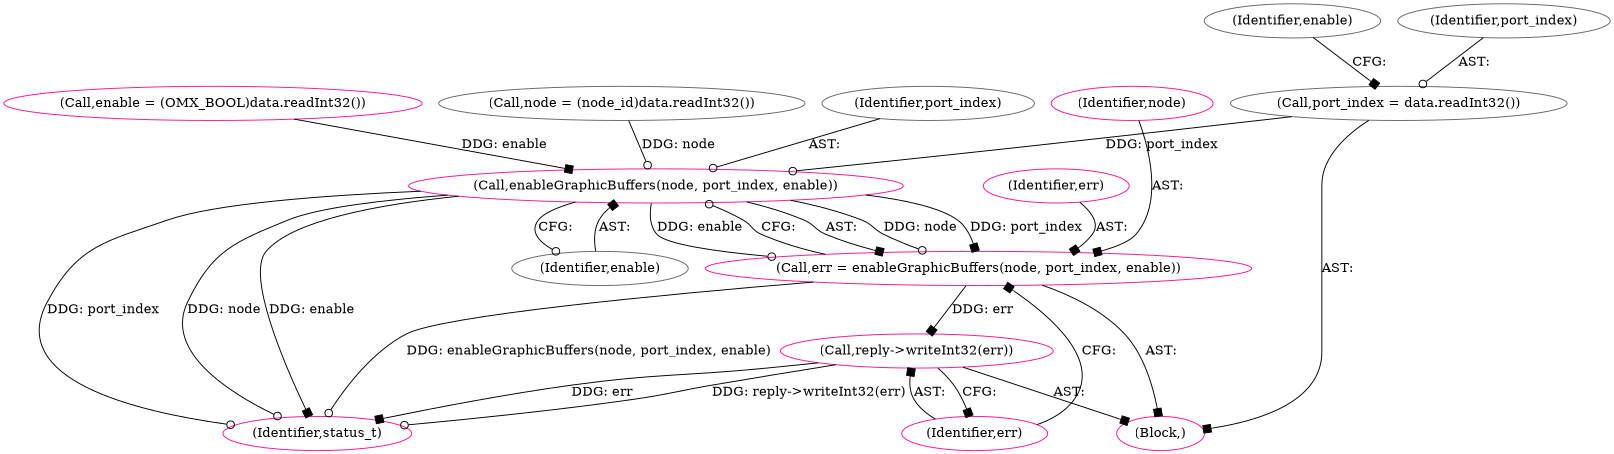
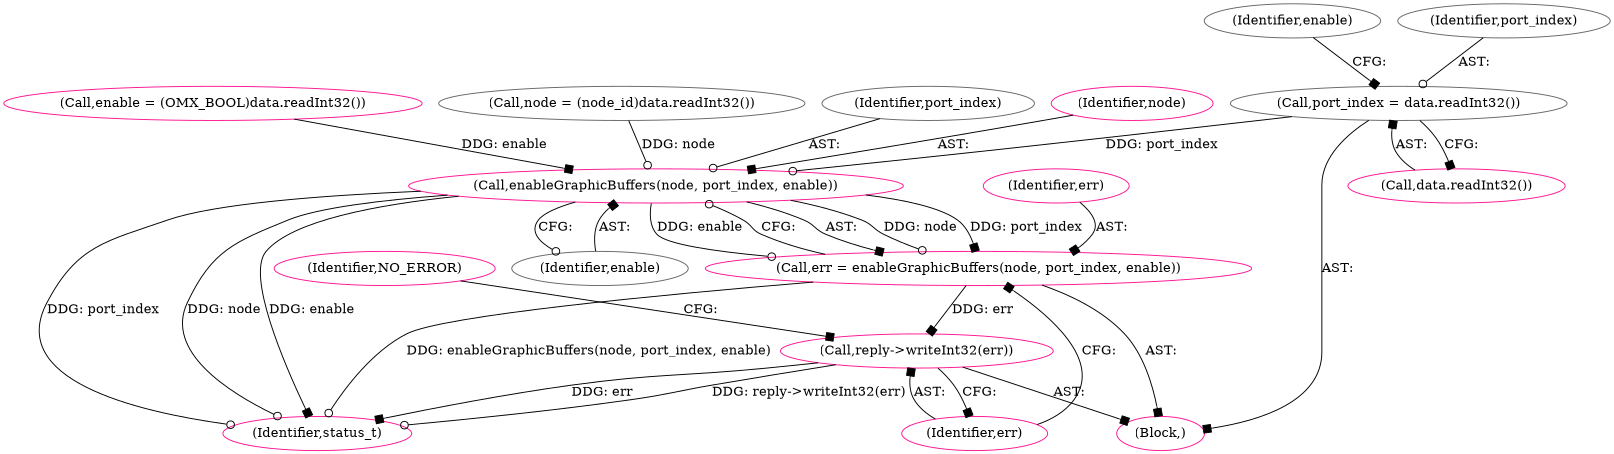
node "(Call,data.readInt32())": added
edge "(Identifier,node)" -> "(Call,err = enableGraphicBuffers(node, port_index, enable))": now "(Identifier,node)" -> "(Call,enableGraphicBuffers(node, port_index, enable))"
node "(Identifier,NO_ERROR)": added
